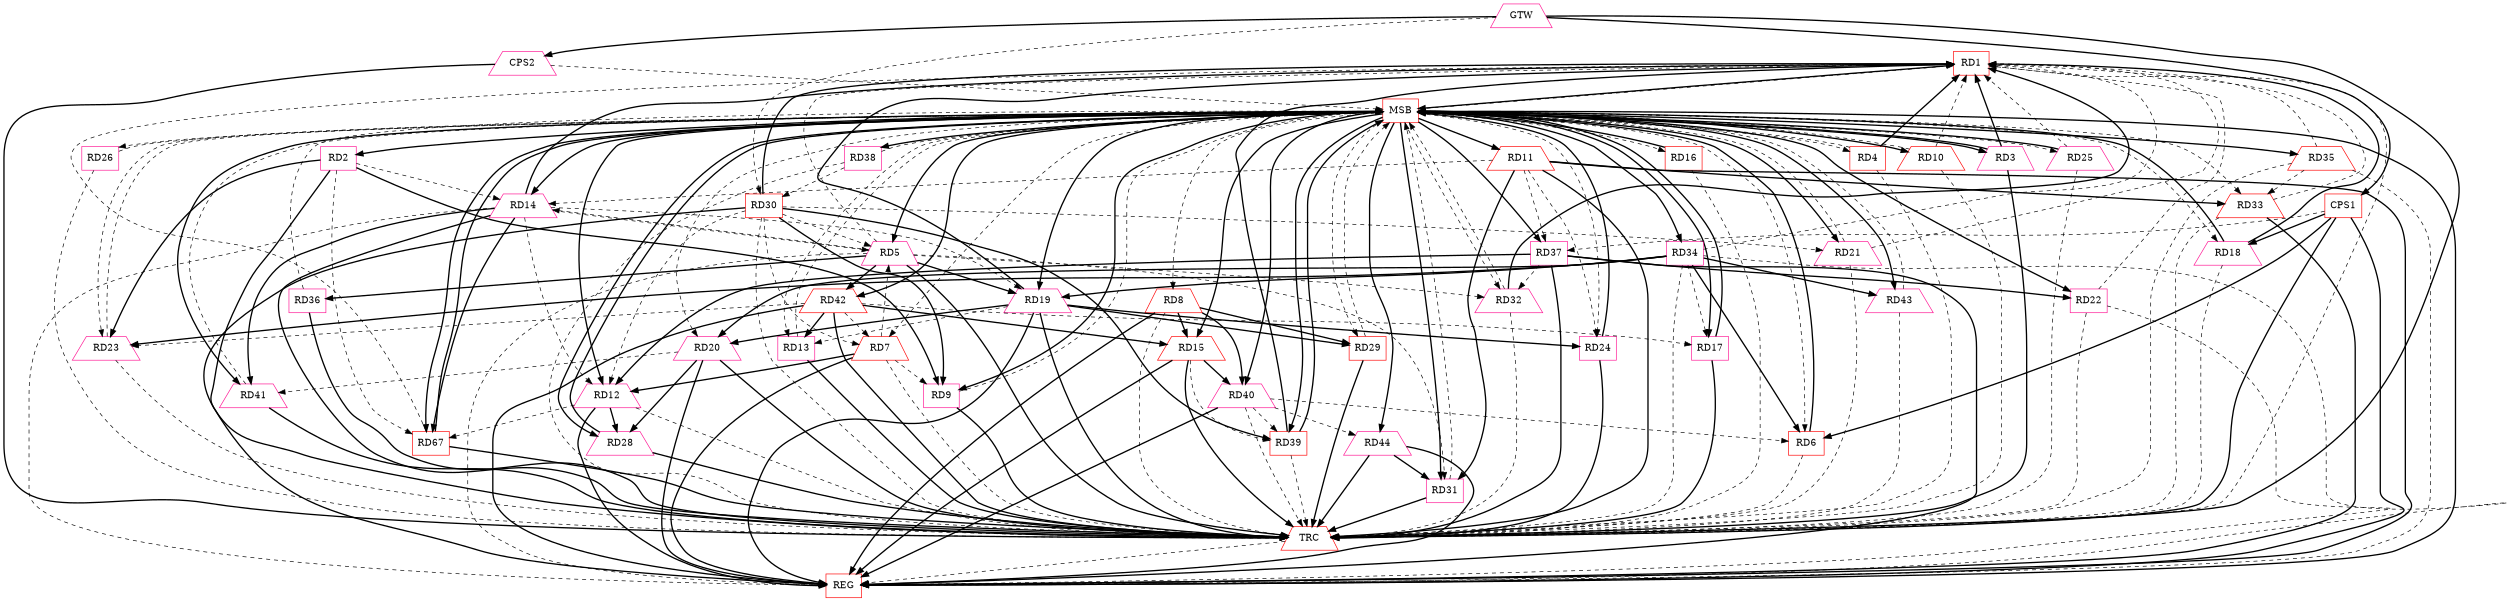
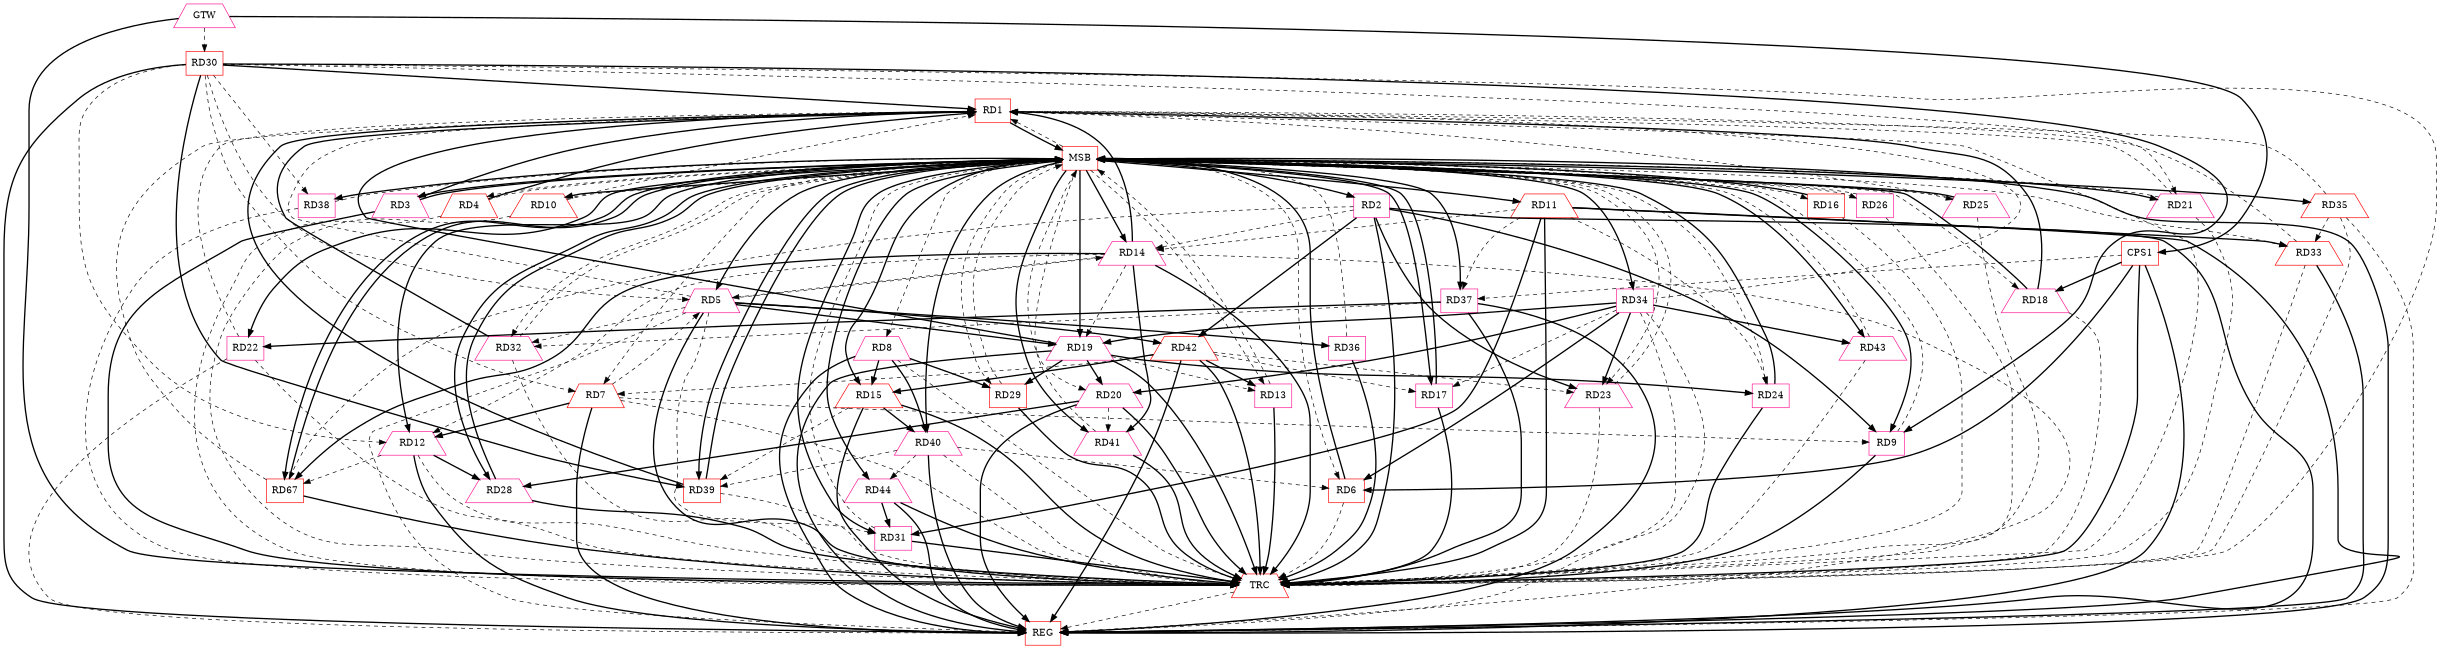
node "CPS2": removed
edge "MSB" -> "RD42": now "RD2" -> "RD42"
node "RD4": shape box -> trapezium
edge "RD38" -> "RD30": reversed
edge "RD37" -> "RD12": removed
node "RD8": color red -> deeppink
edge "RD2" -> "REG": added
